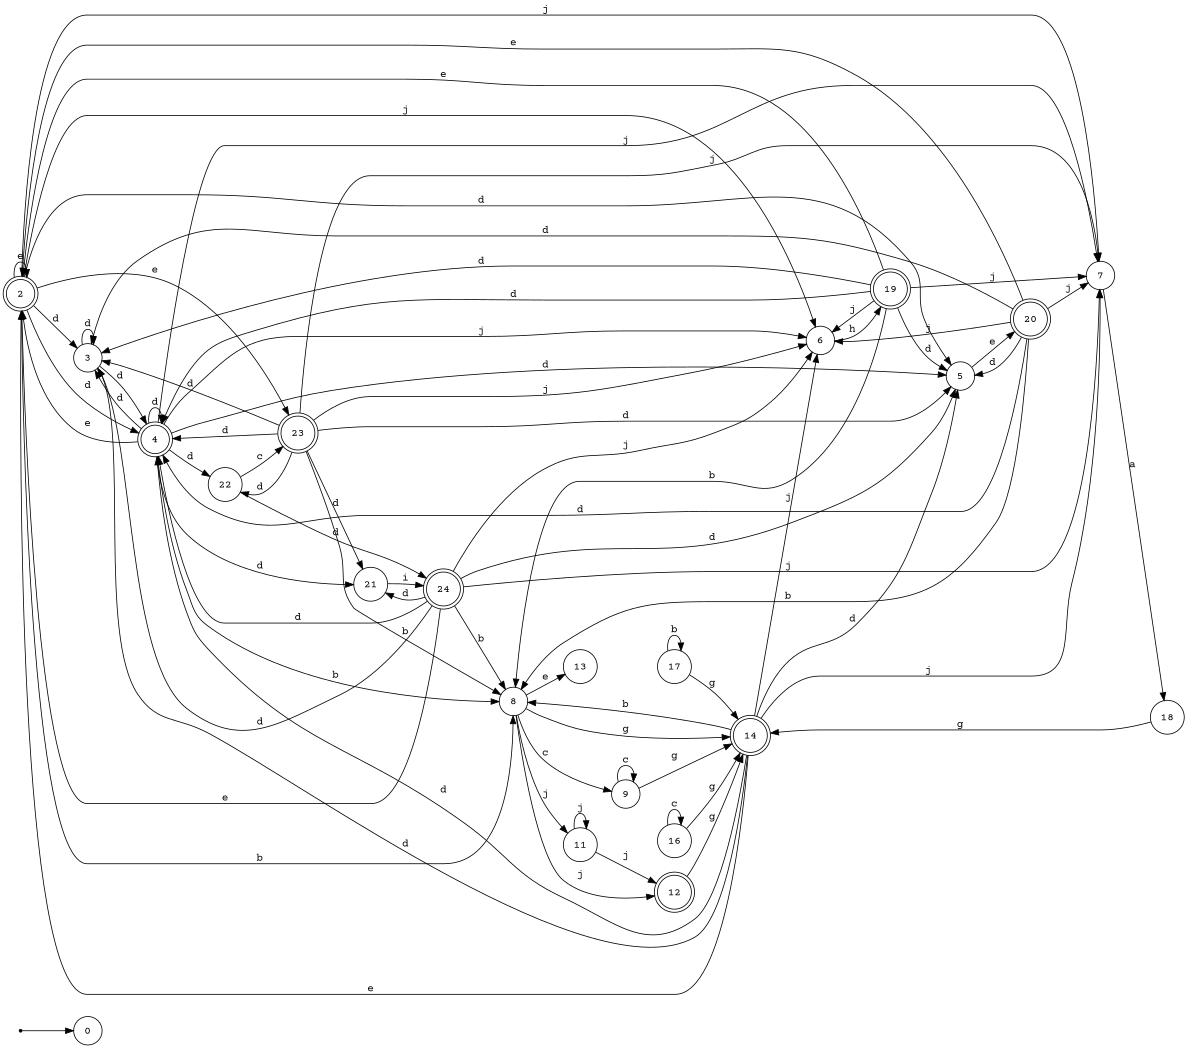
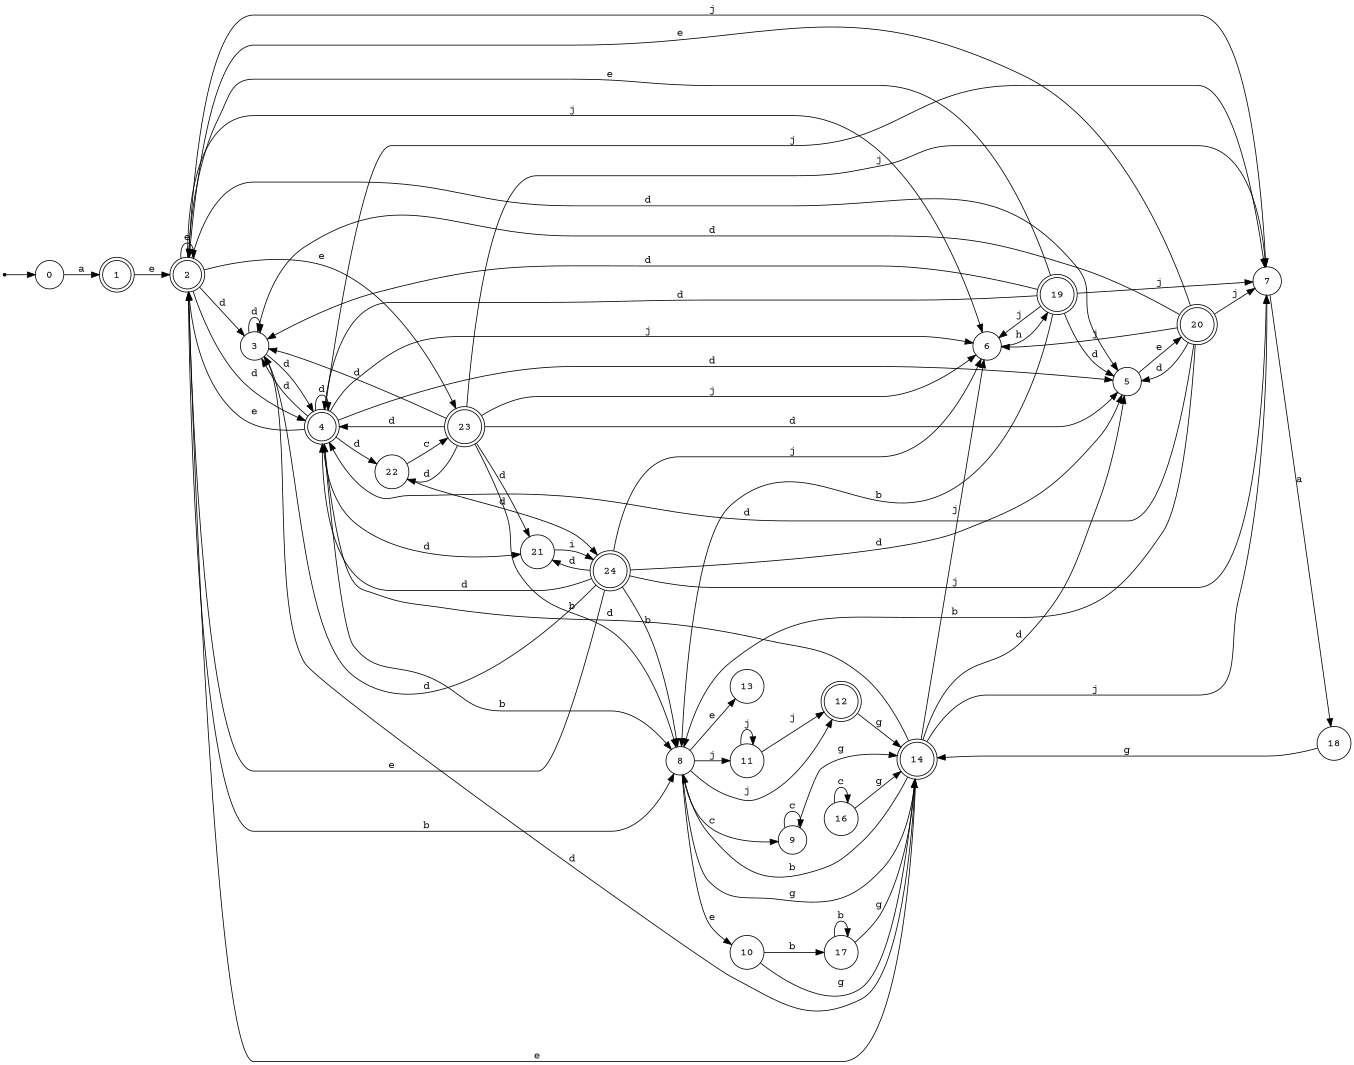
node "1": added
node "10": added
